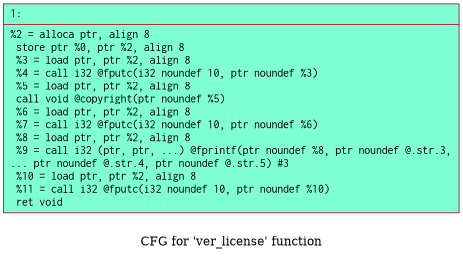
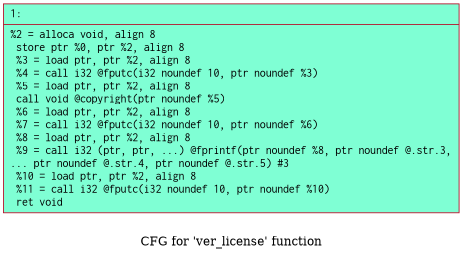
node "1:": text "%2 = alloca ptr, align 8" -> "%2 = alloca void, align 8"
